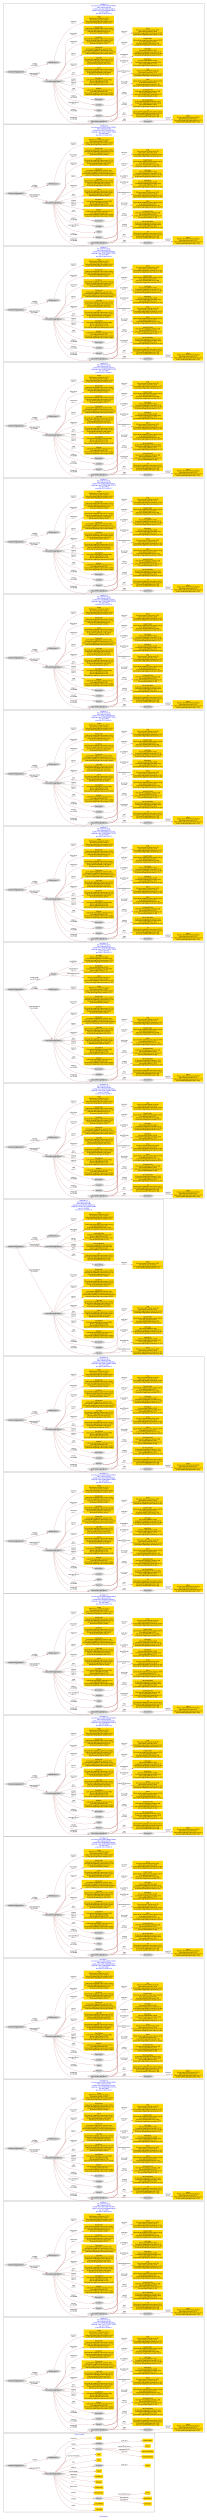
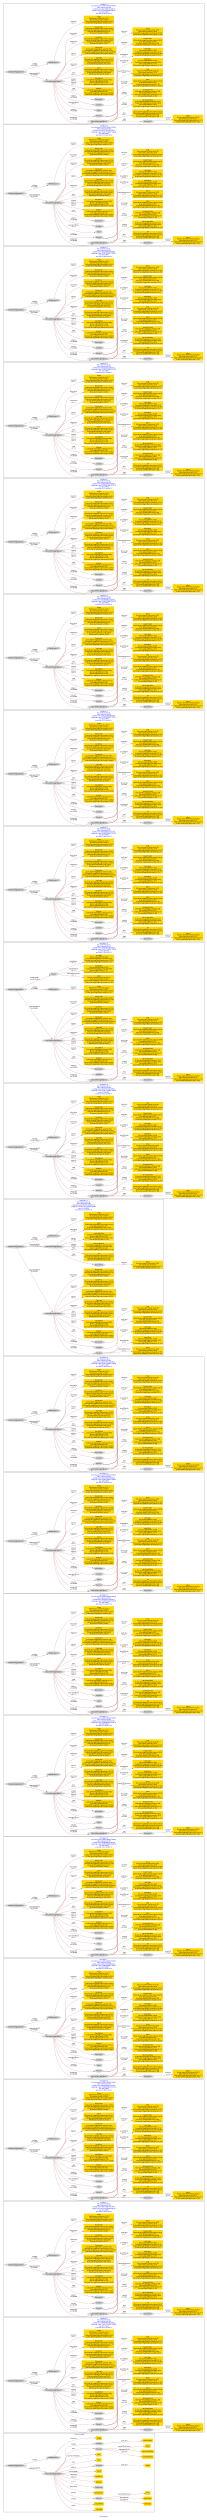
node "Dimension": fillcolor gold -> lightgray
